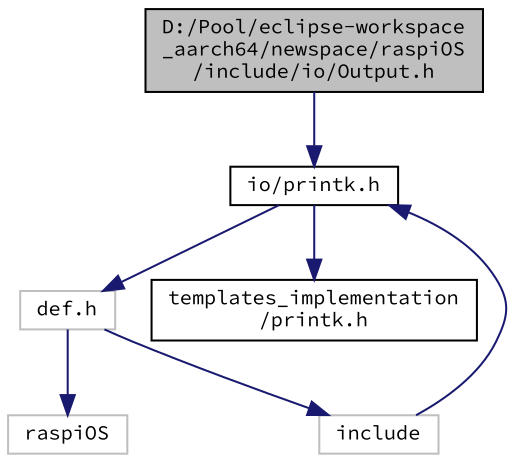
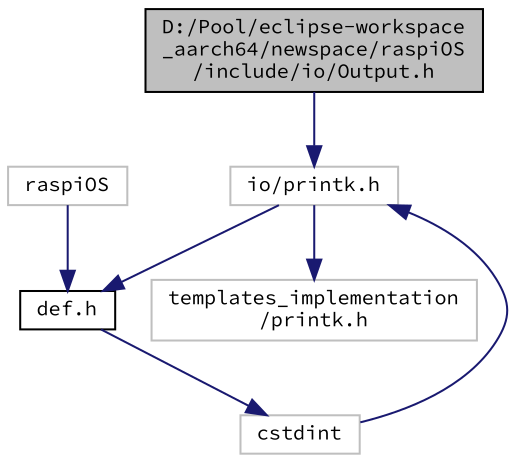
node "io/printk.h": color black -> grey75
node "def.h": color grey75 -> black
node "templates_implementation /printk.h": color black -> grey75
edge "def.h" -> "raspiOS": reversed
node "include": label "include" -> "cstdint"
